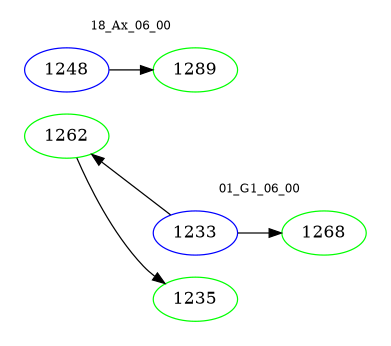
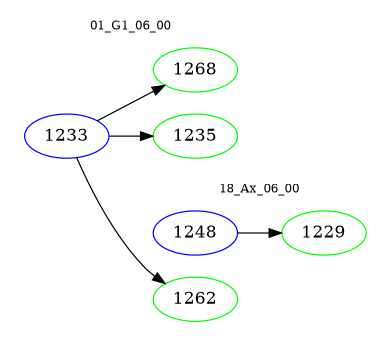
node "1289": label "1289" -> "1229"
edge "1262" -> "1235": now "1233" -> "1235"
